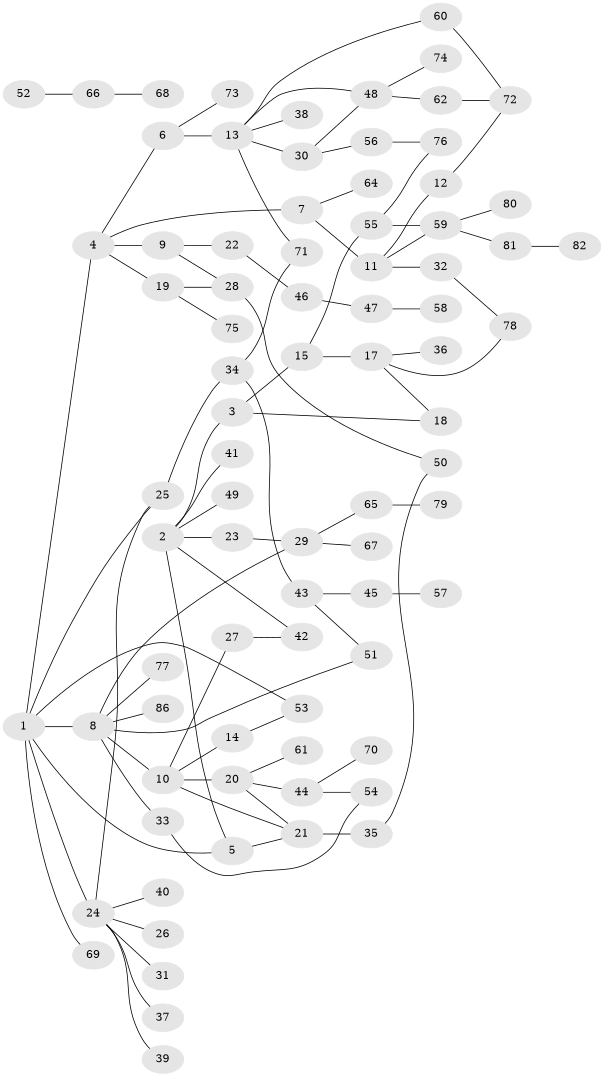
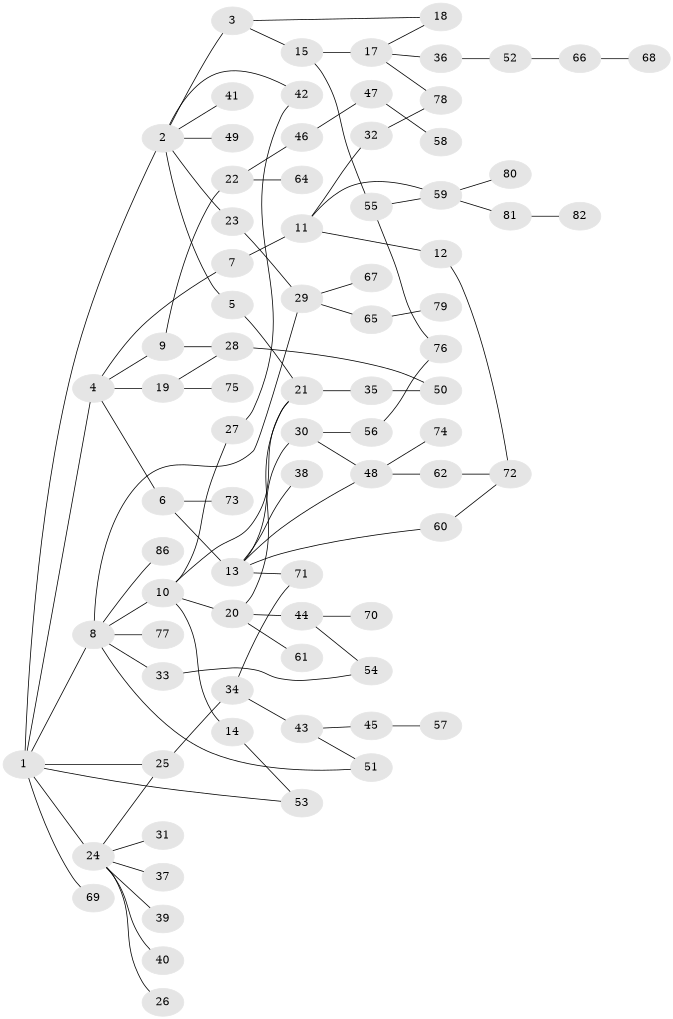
edge "36" -- "52": added
edge "64" -- "7": now "64" -- "22"
edge "1" -- "5": now "1" -- "2"
